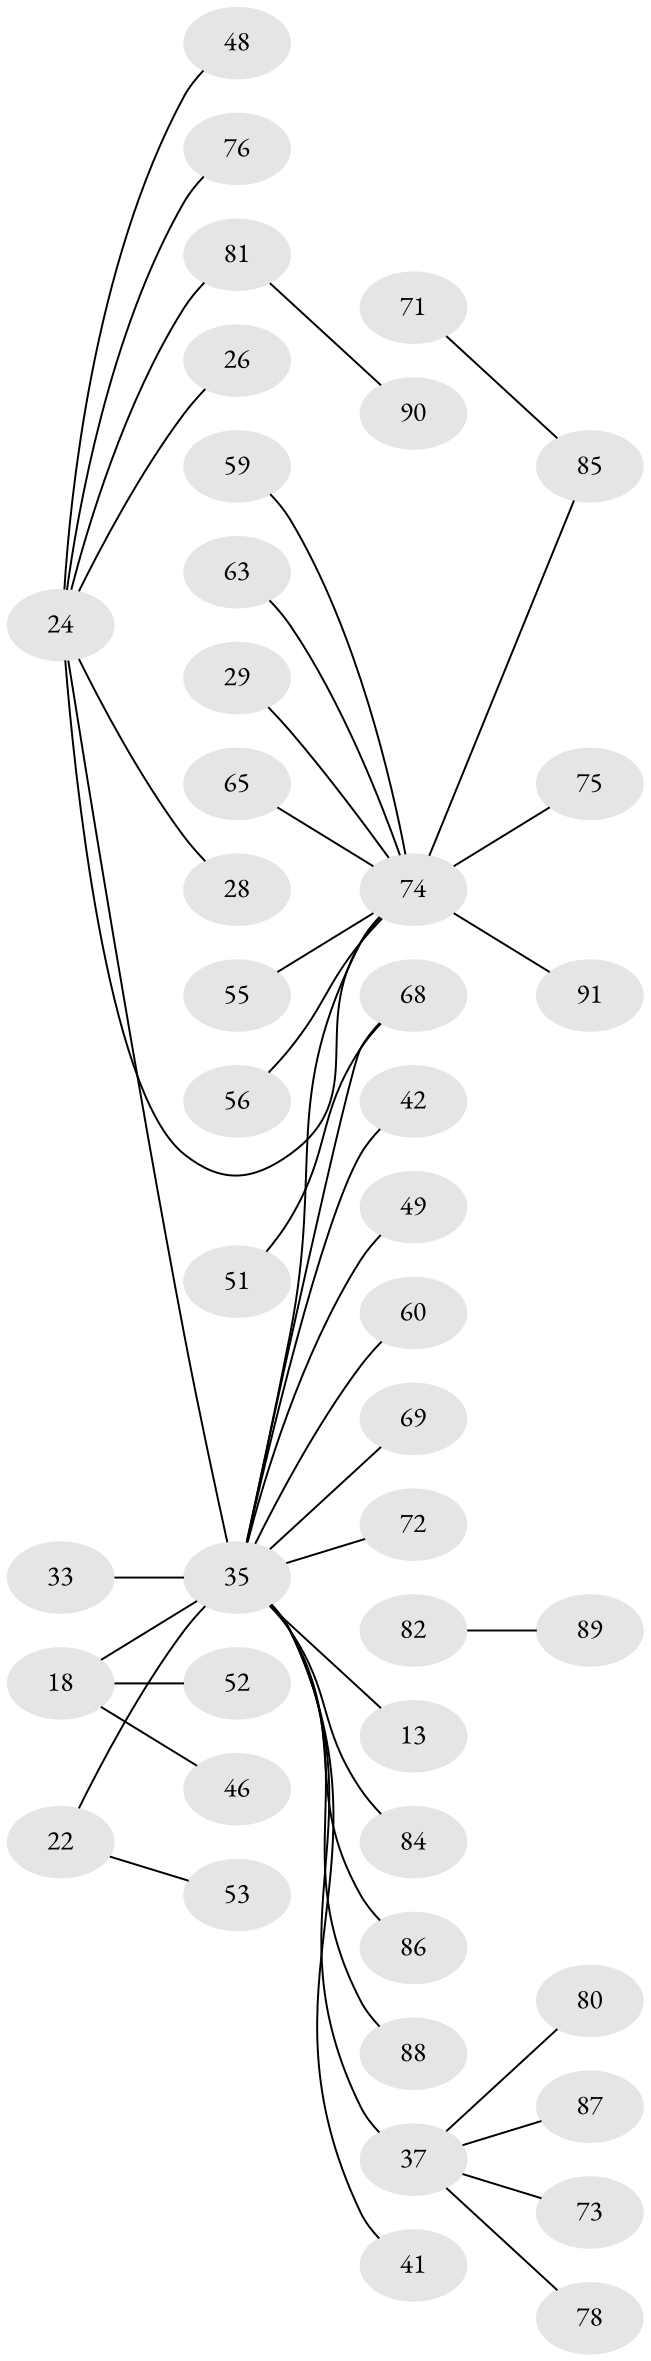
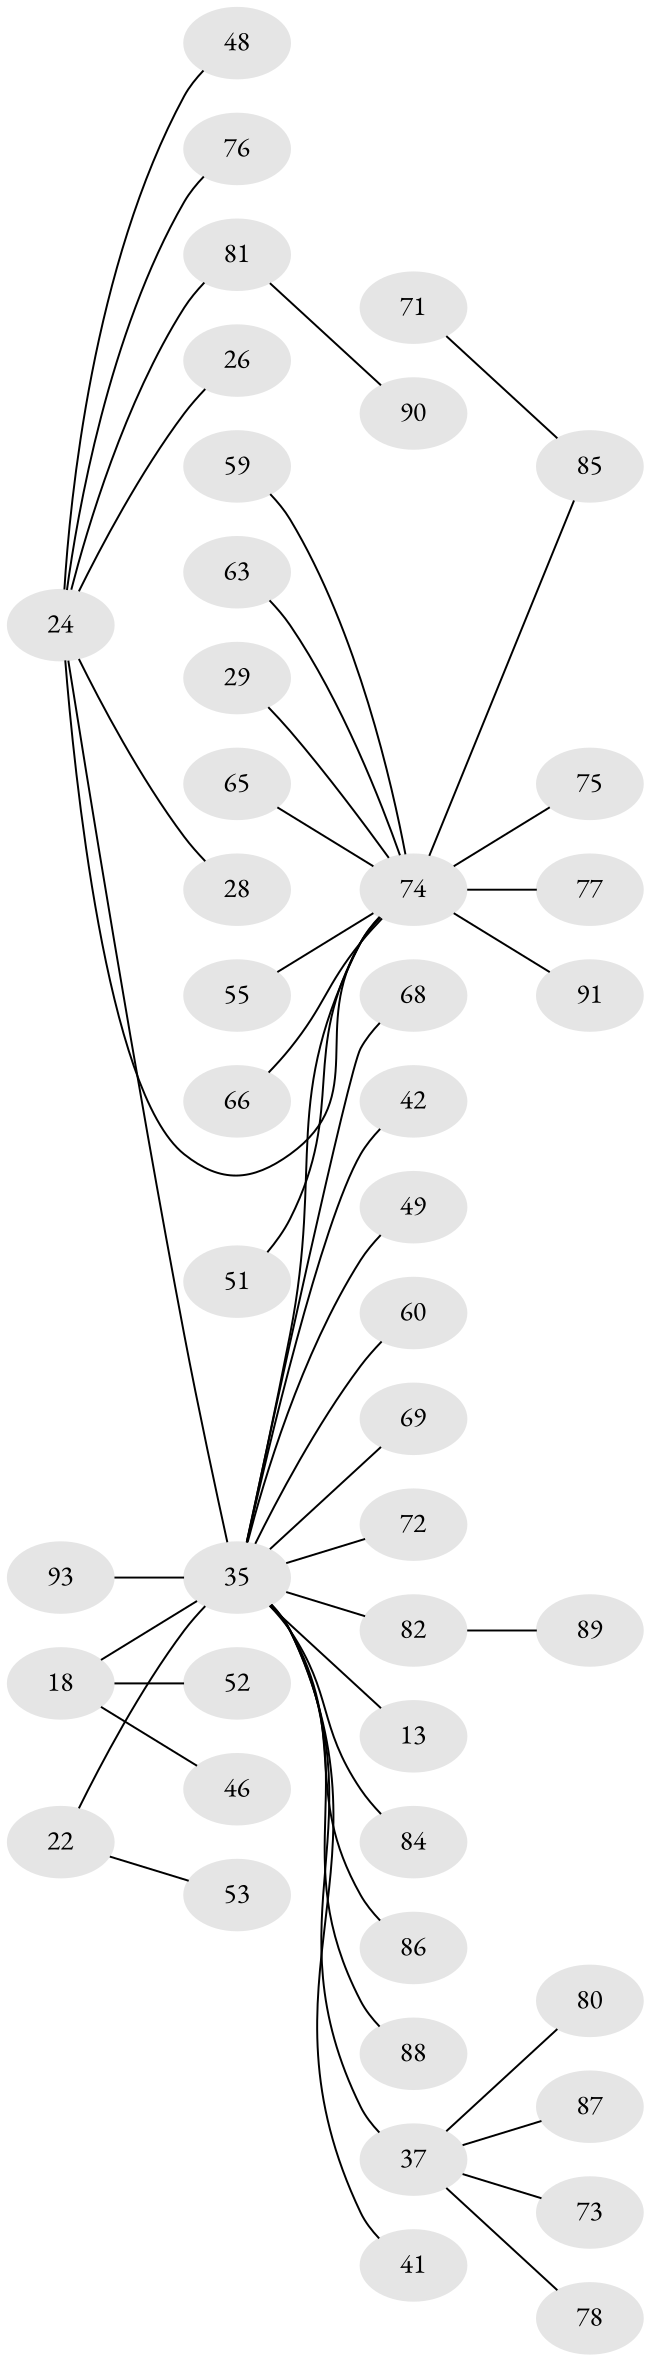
node "77": added
node "56": label "56" -> "66"
edge "68" -- "51": now "74" -- "51"
node "33": label "33" -> "93"
edge "35" -- "82": added
